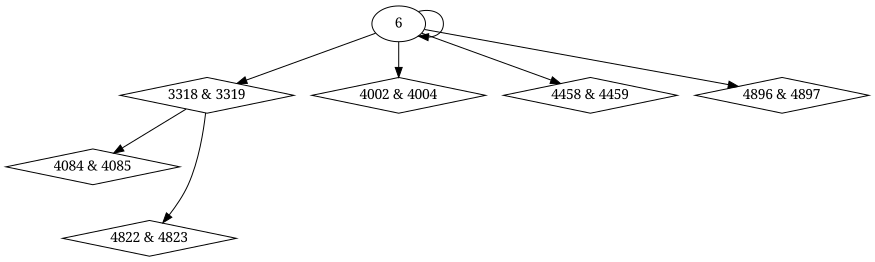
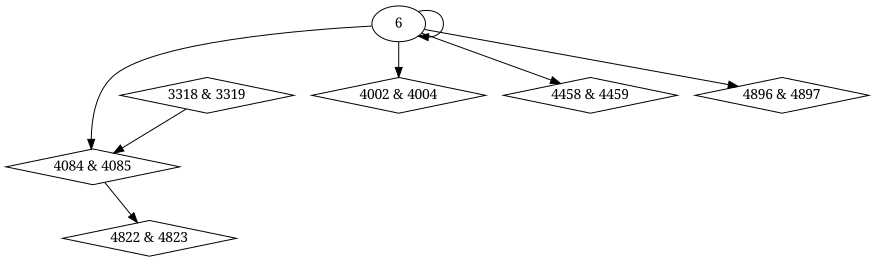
edge "6" -> "3318 & 3319": now "6" -> "4084 & 4085"
edge "3318 & 3319" -> "4822 & 4823": now "4084 & 4085" -> "4822 & 4823"
